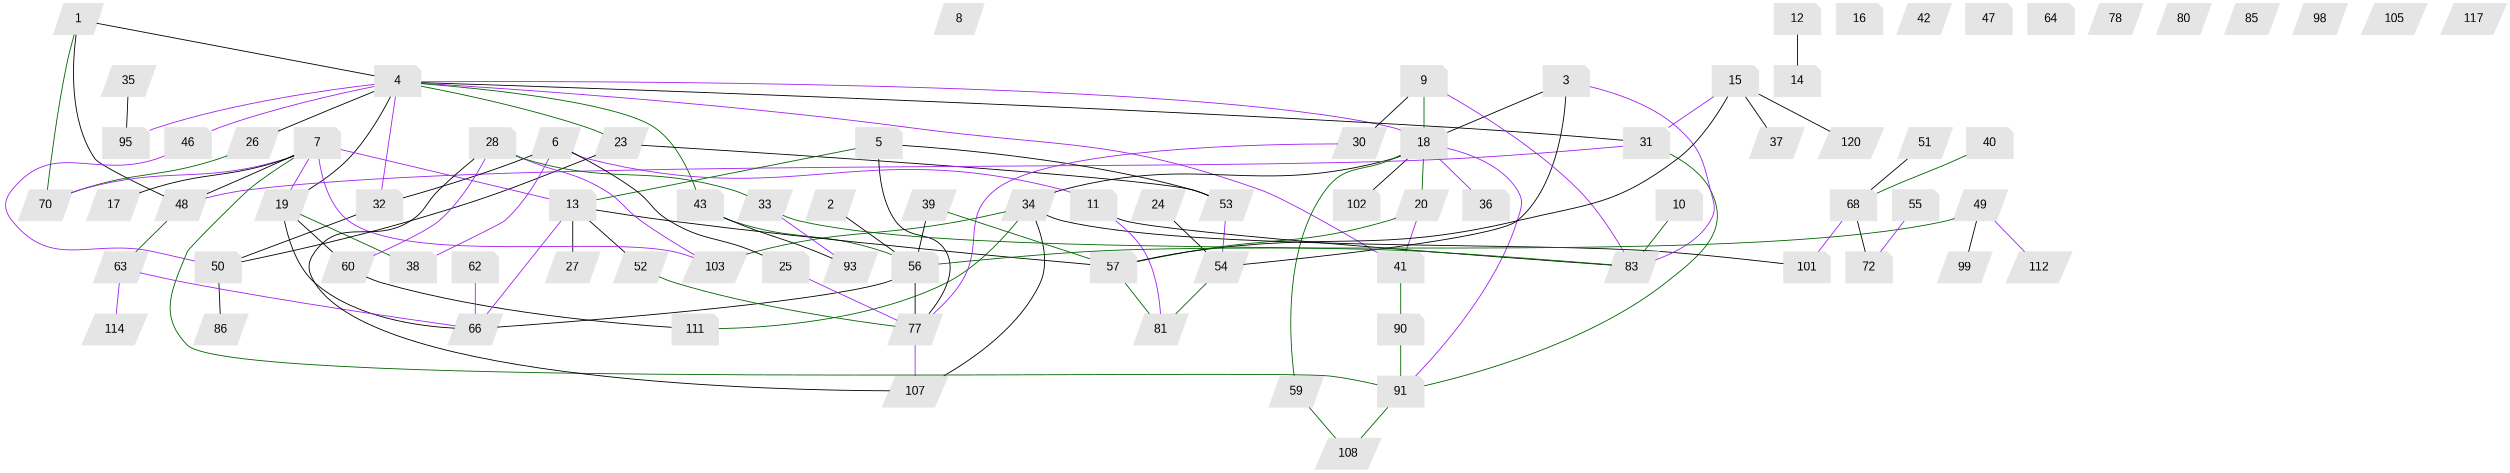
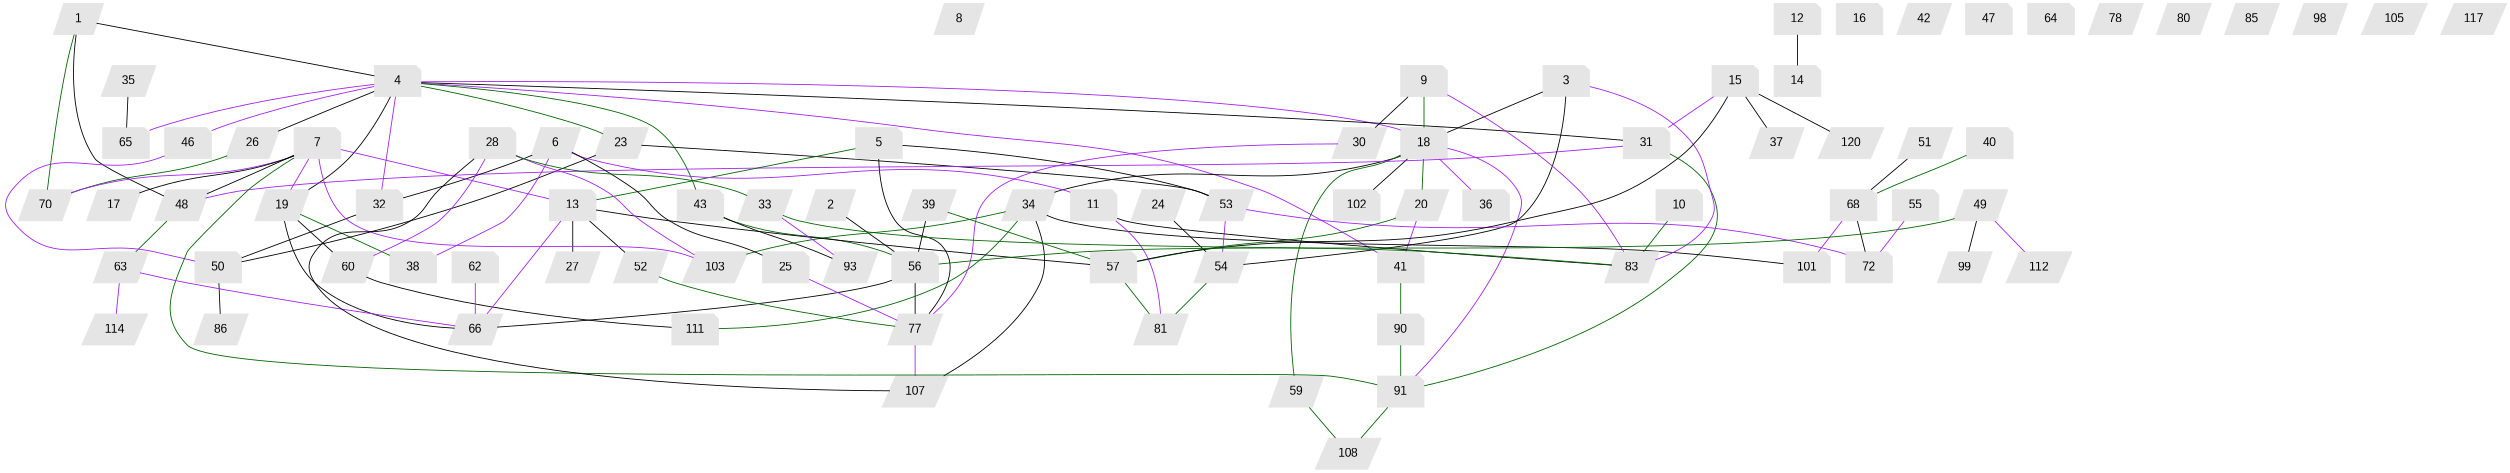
node "95": label "95" -> "65"
edge "53" -- "72": added
